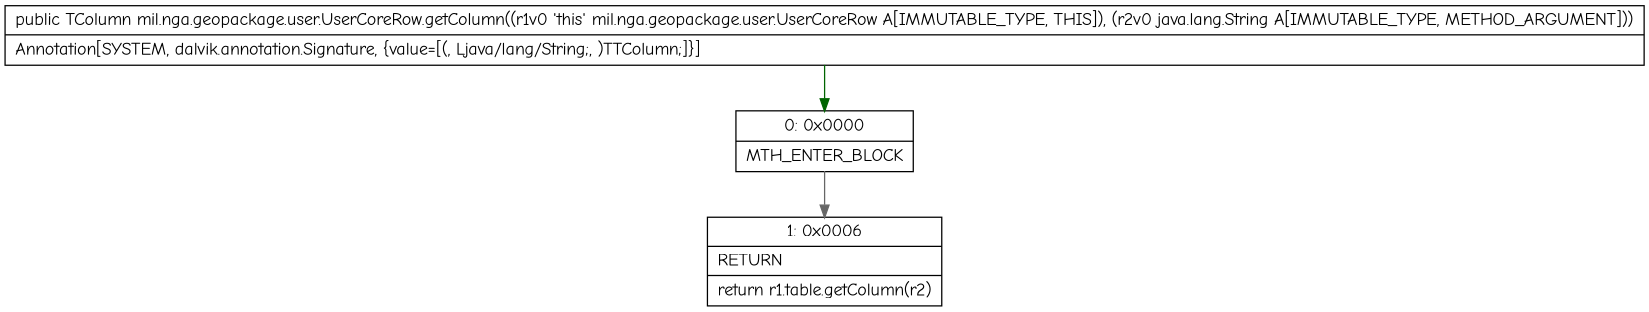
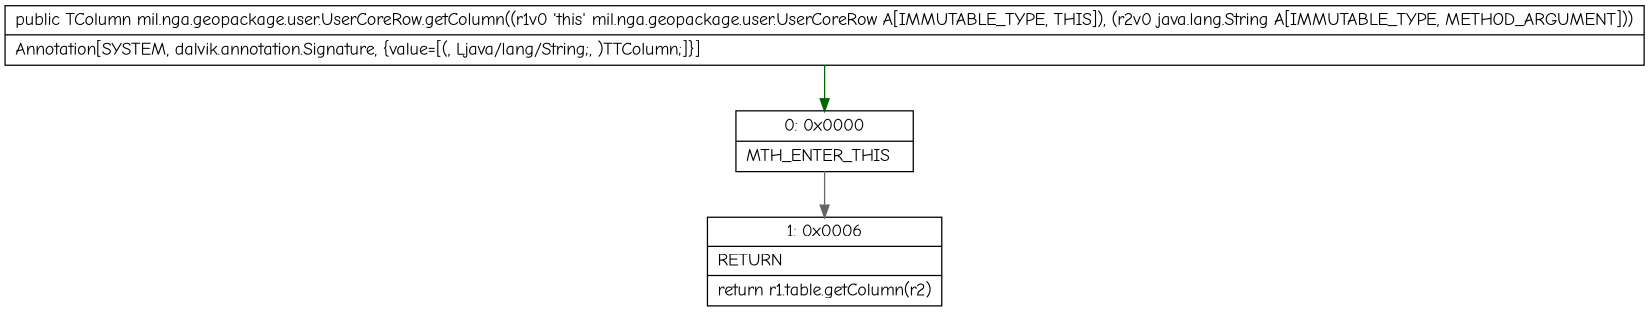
node "0: 0x0000": text "MTH_ENTER_BLOCK" -> "MTH_ENTER_THIS"
